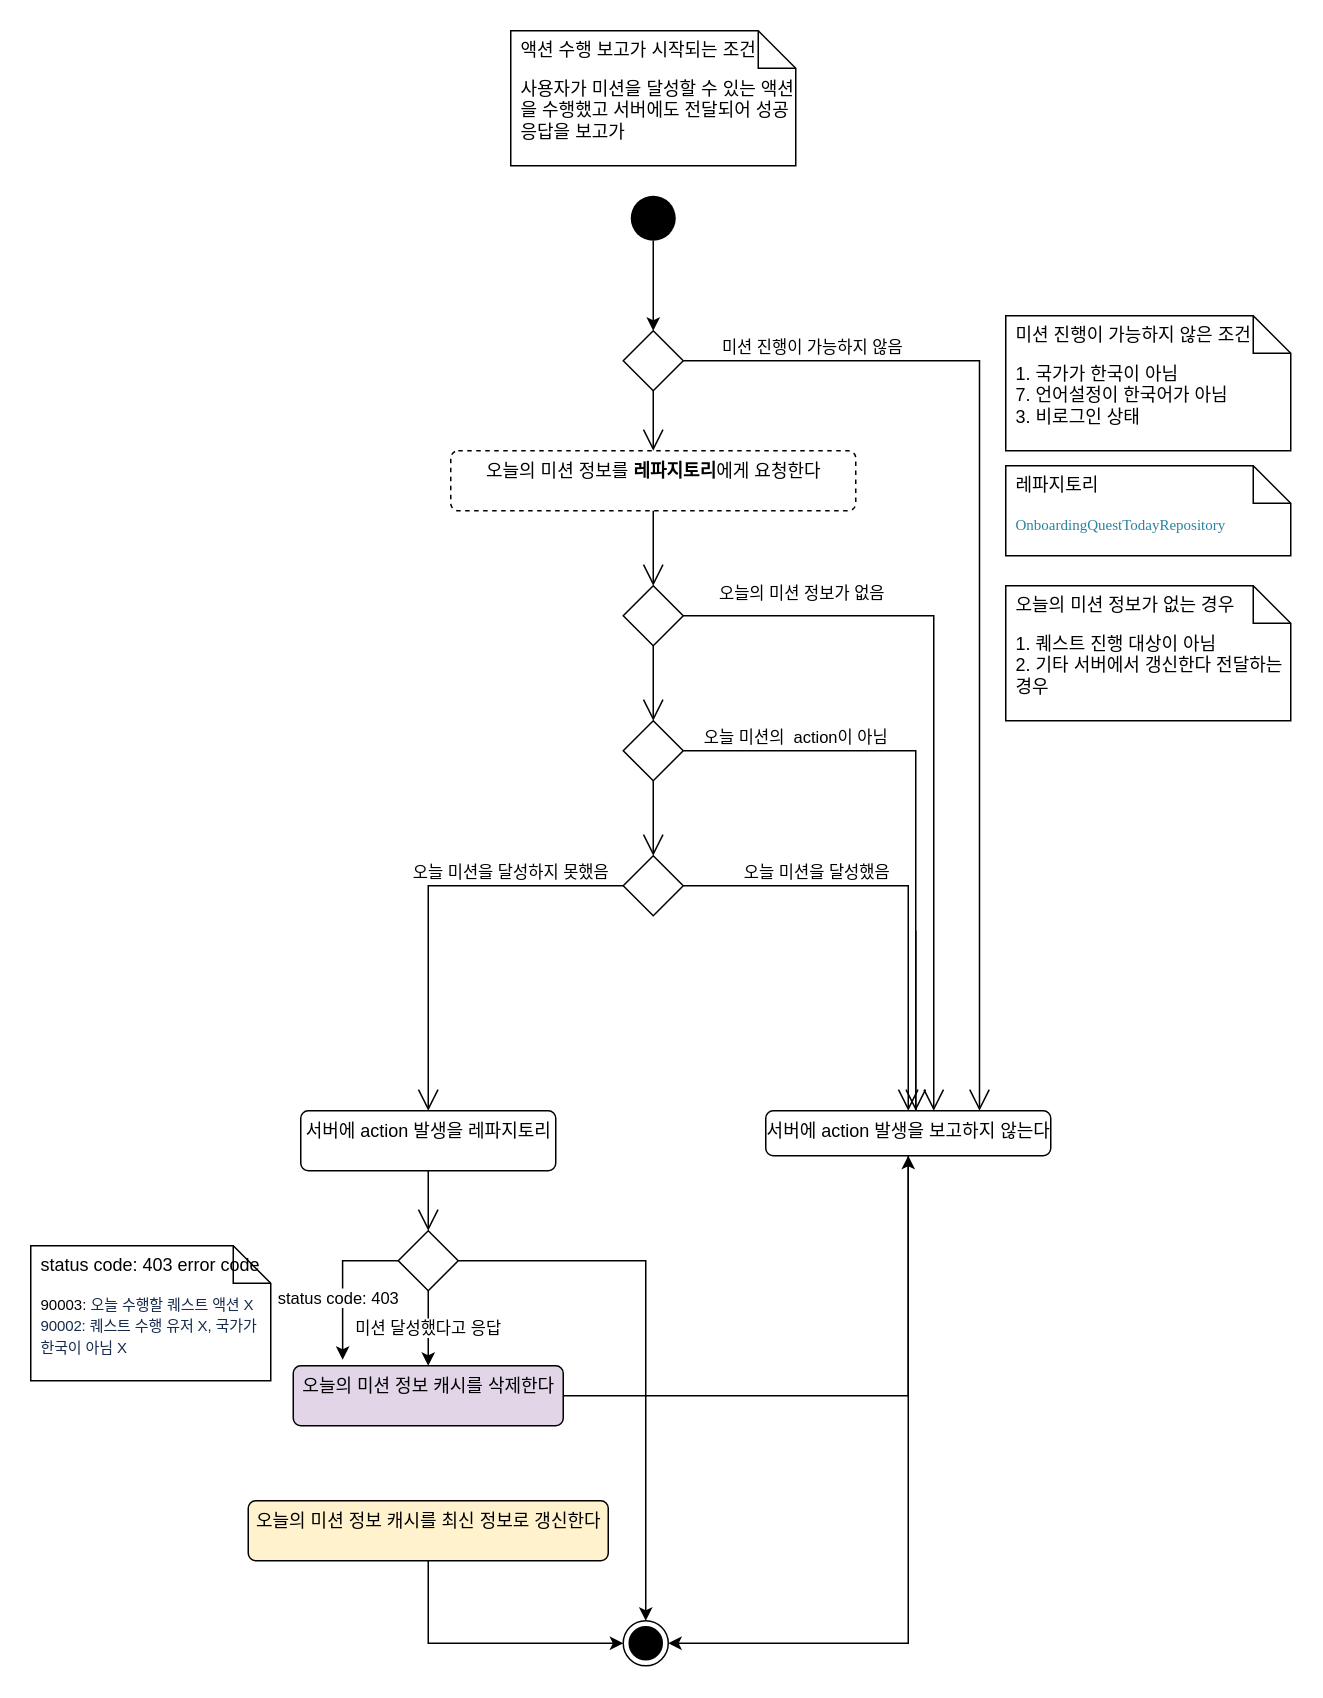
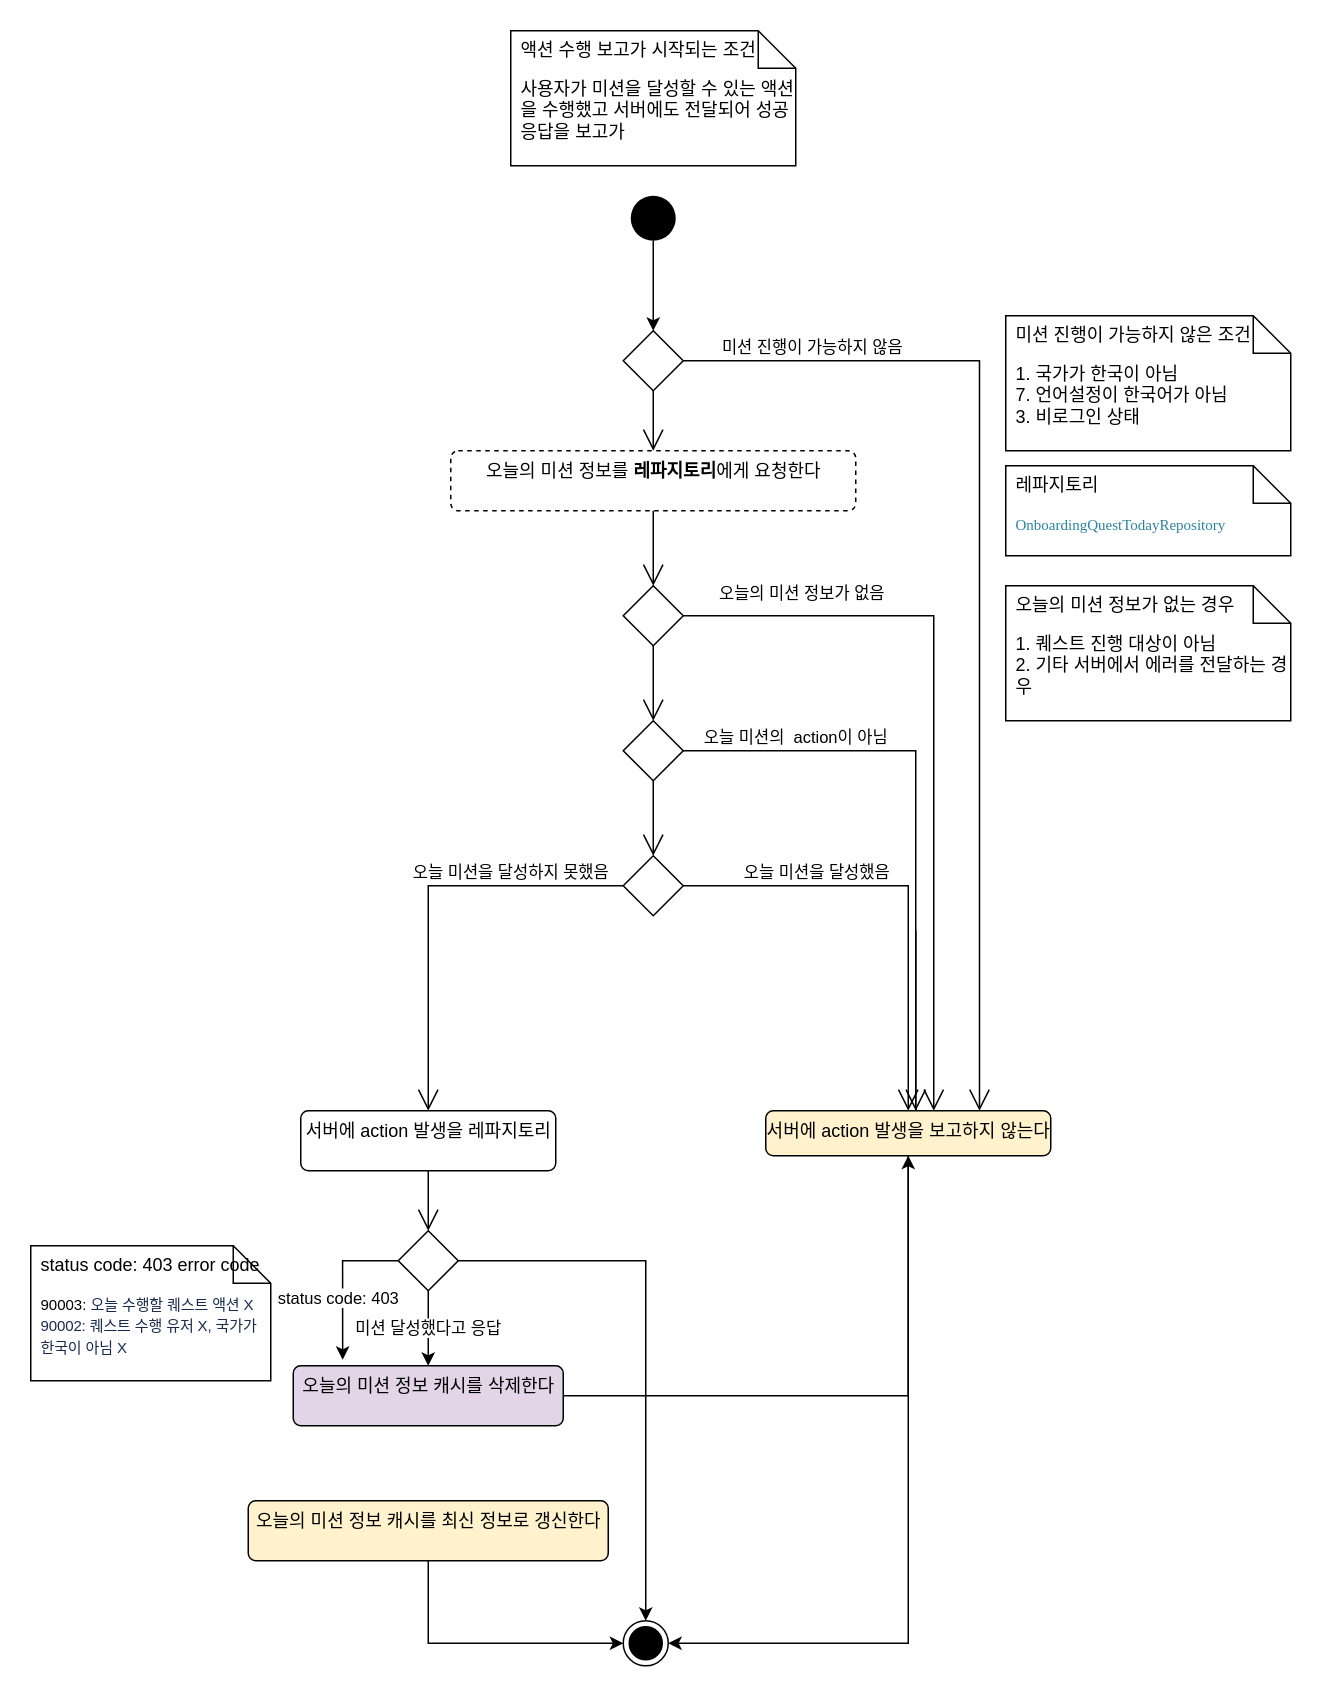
node "1. 퀘스트 진행 대상이 아님 2. 기타 서버에서 갱신한다 전달하는 경우": label "1. 퀘스트 진행 대상이 아님 2. 기타 서버에서 갱신한다 전달하는 경우" -> "1. 퀘스트 진행 대상이 아님 2. 기타 서버에서 에러를 전달하는 경우"
node "서버에 action 발생을 보고하지 않는다": fillcolor #ffffff -> #fff2cc
